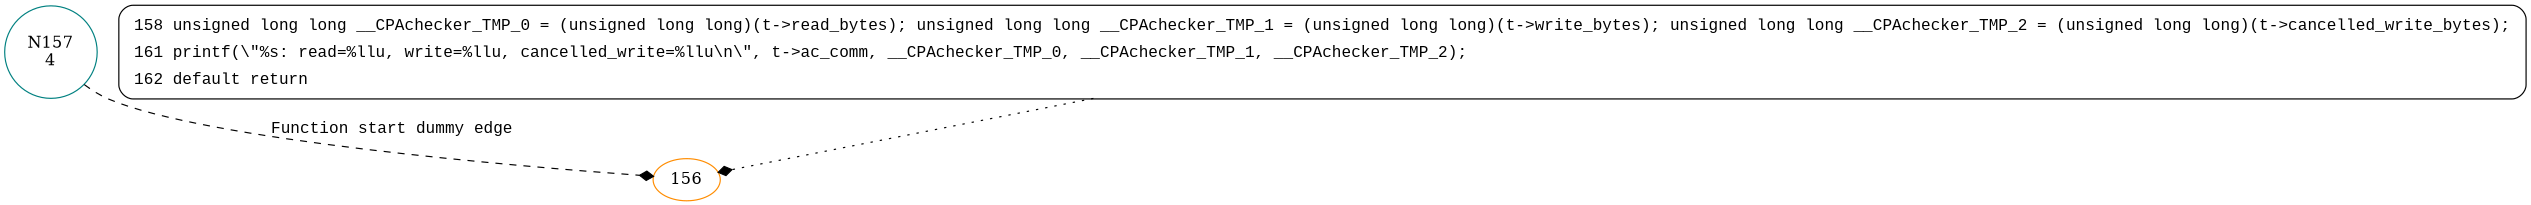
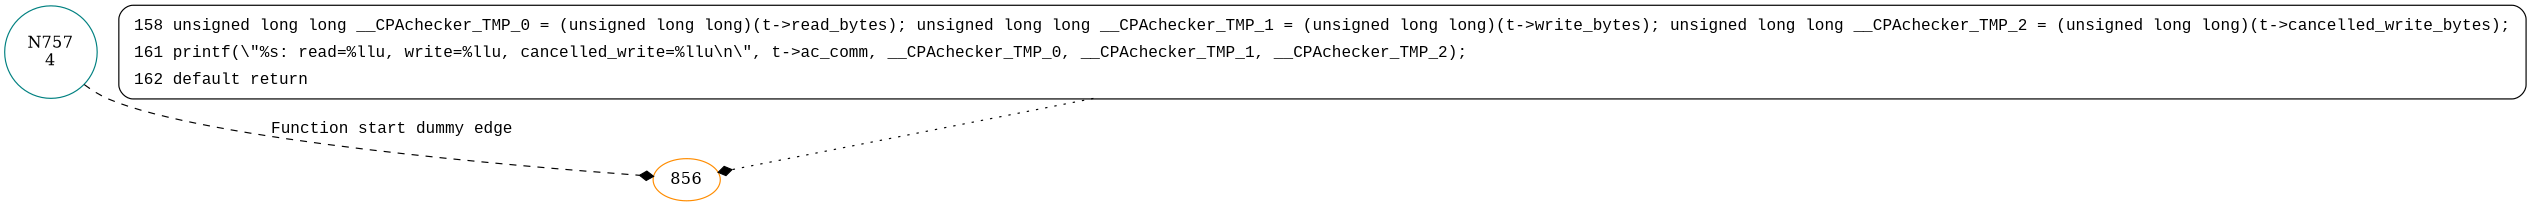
node "N157 4": label "N157 4" -> "N757 4"
node "156": label "156" -> "856"
